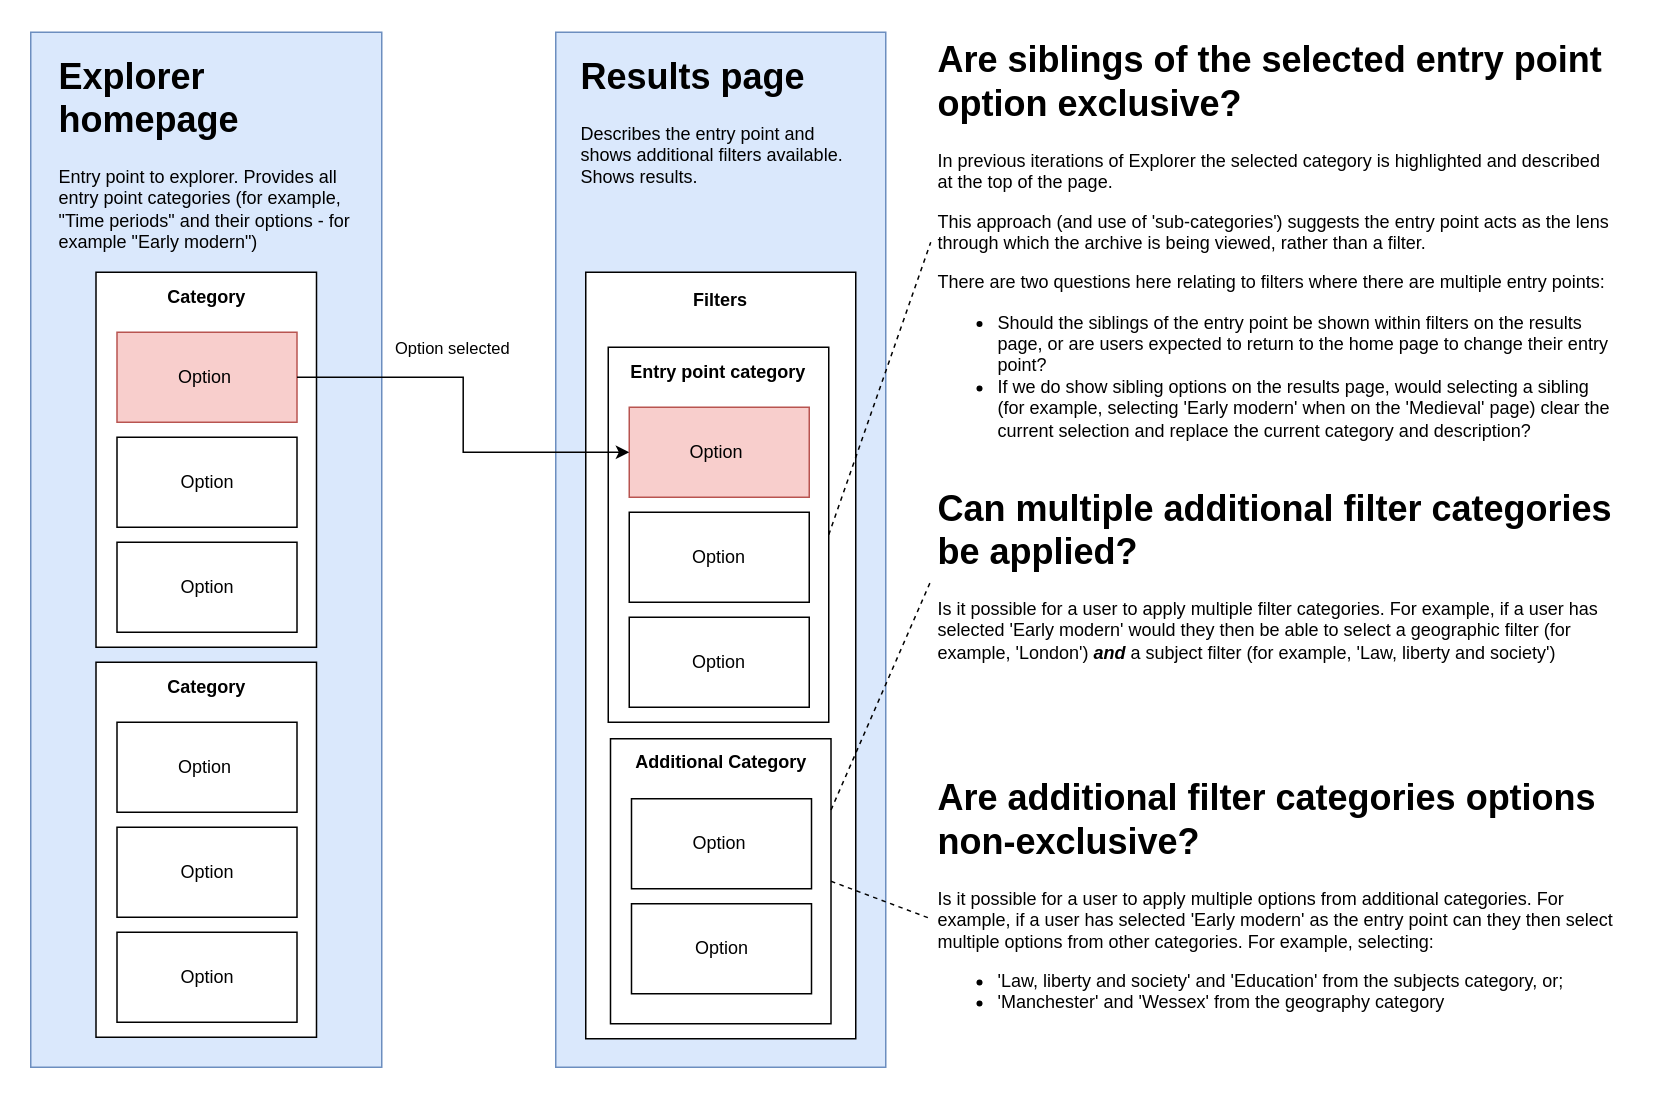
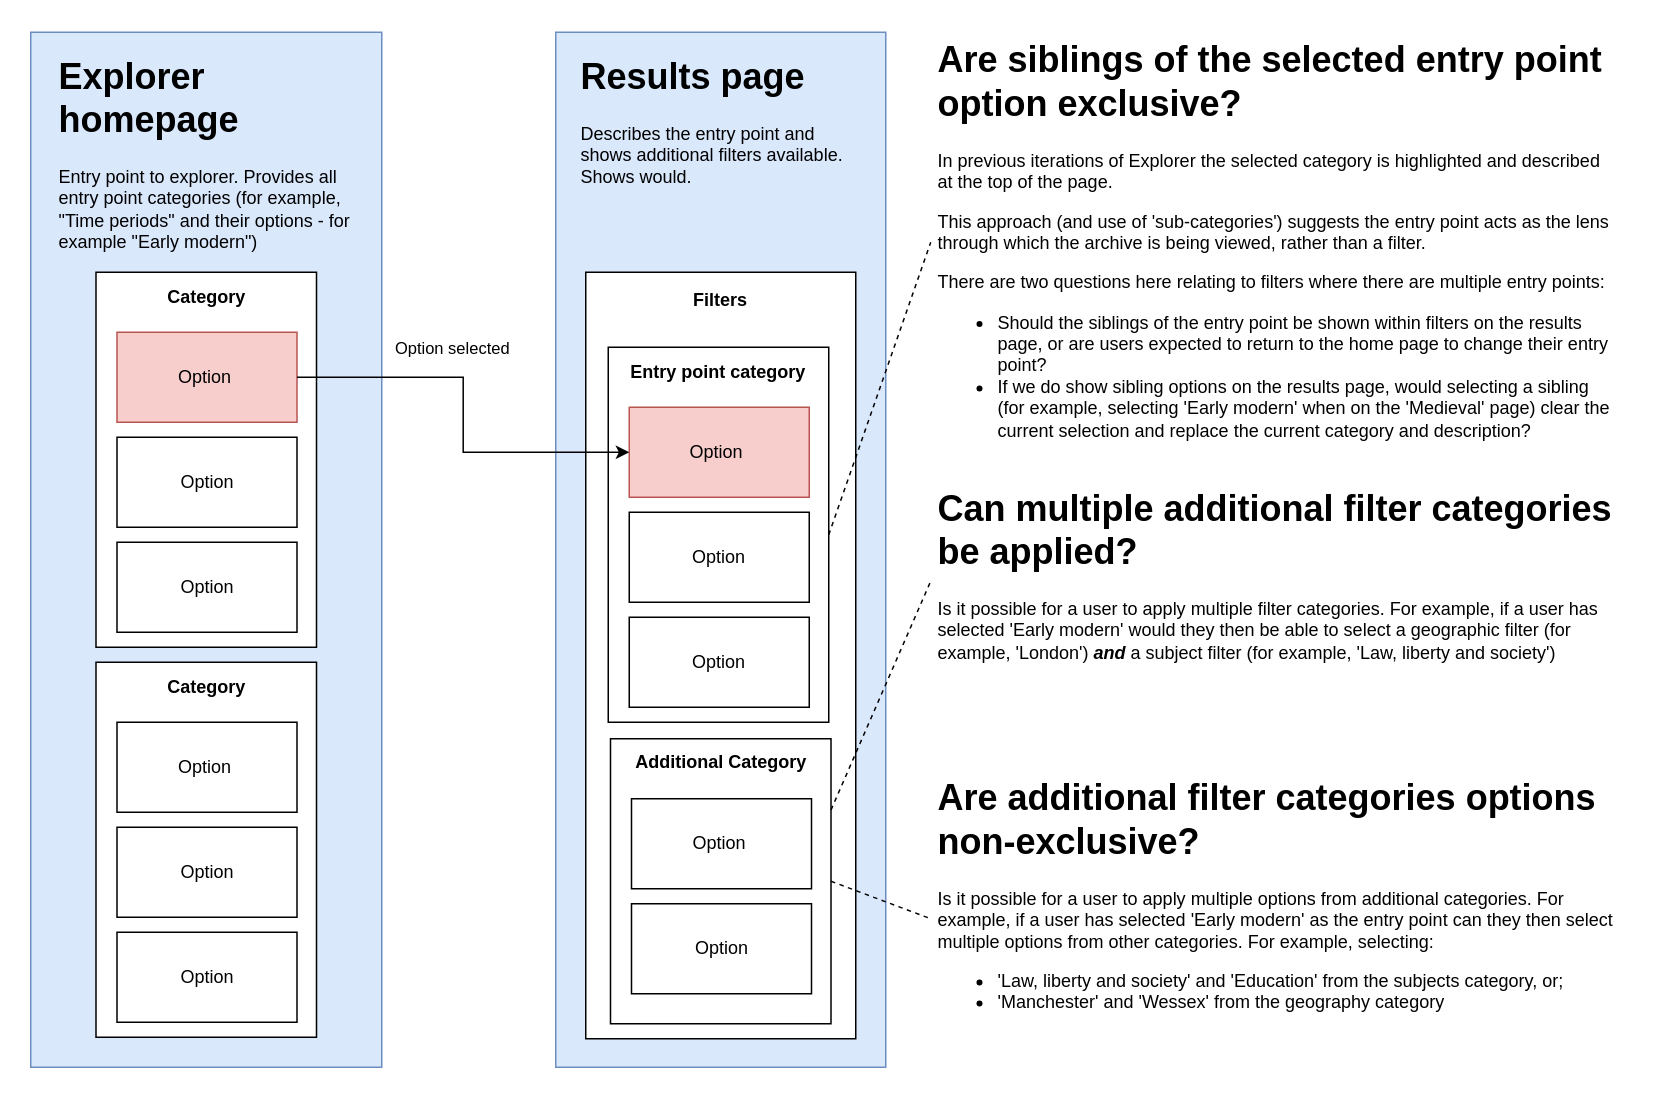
node "Results pageDescribes the entry point and shows additional filters available. Shows results.": label "Results pageDescribes the entry point and shows additional filters available. Shows results." -> "Results pageDescribes the entry point and shows additional filters available. Shows would."
